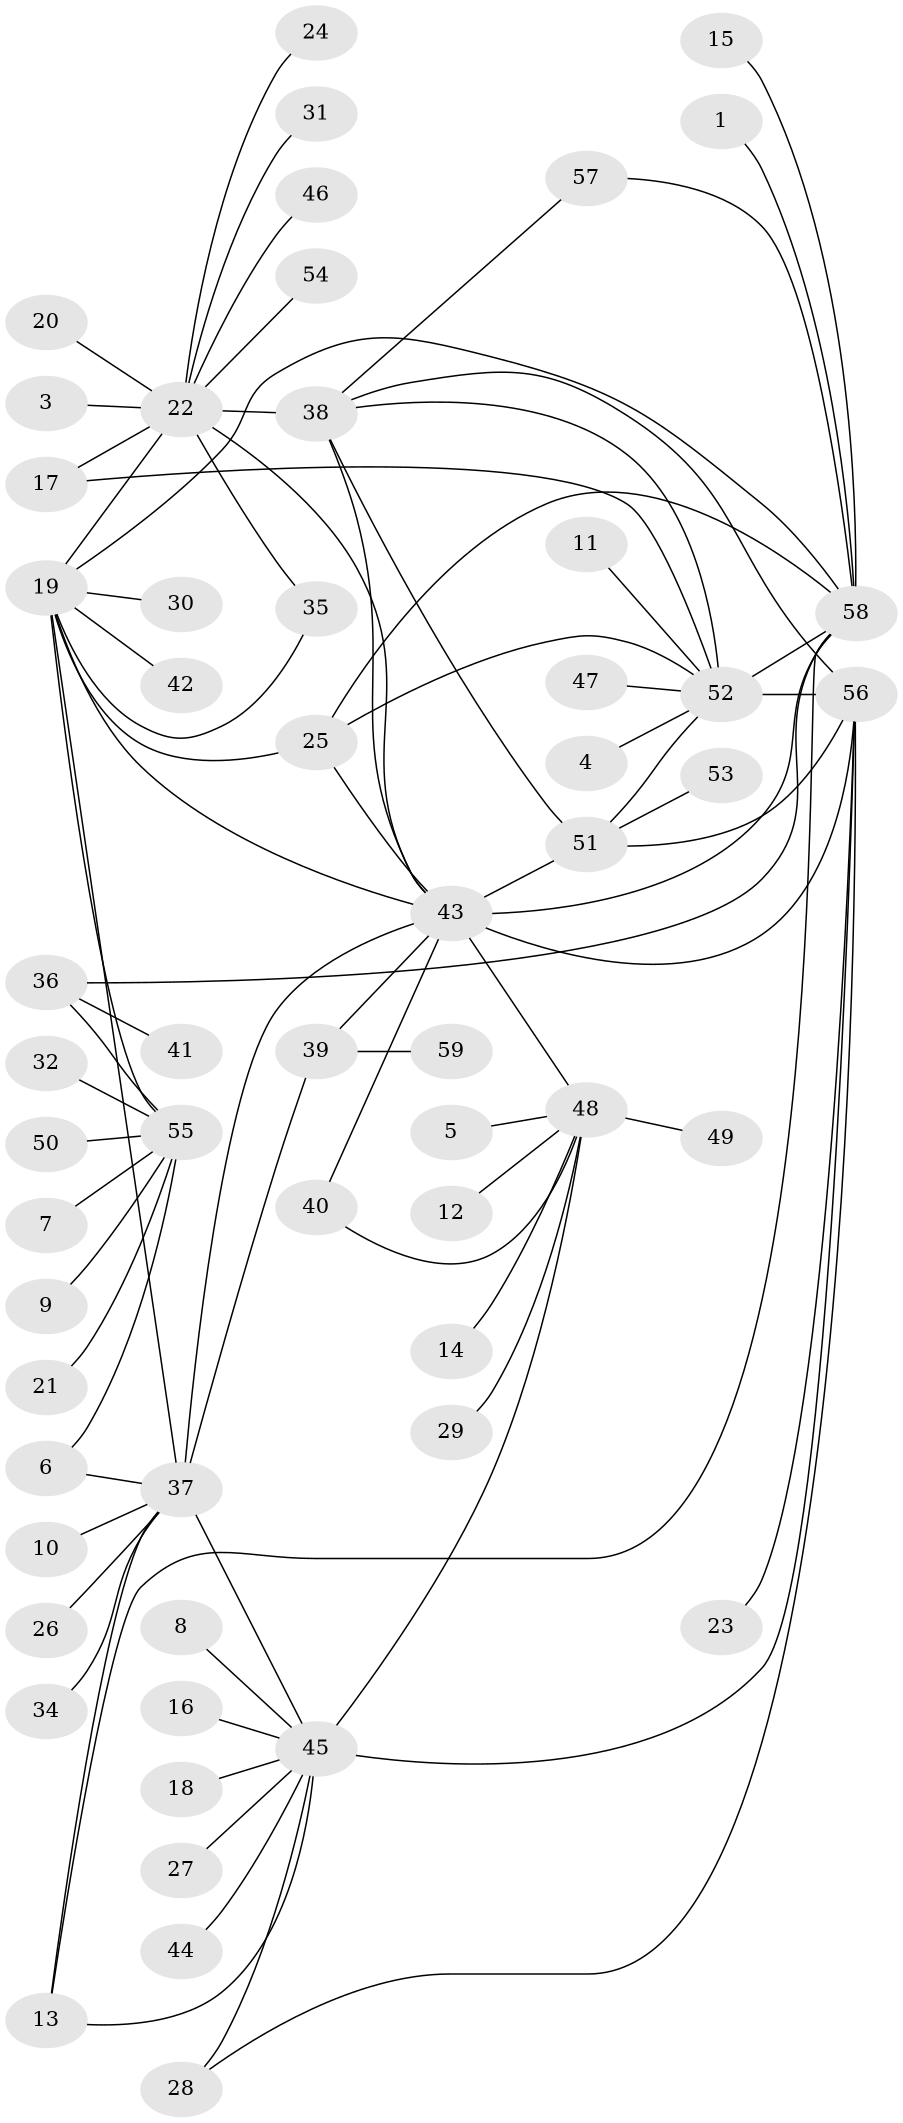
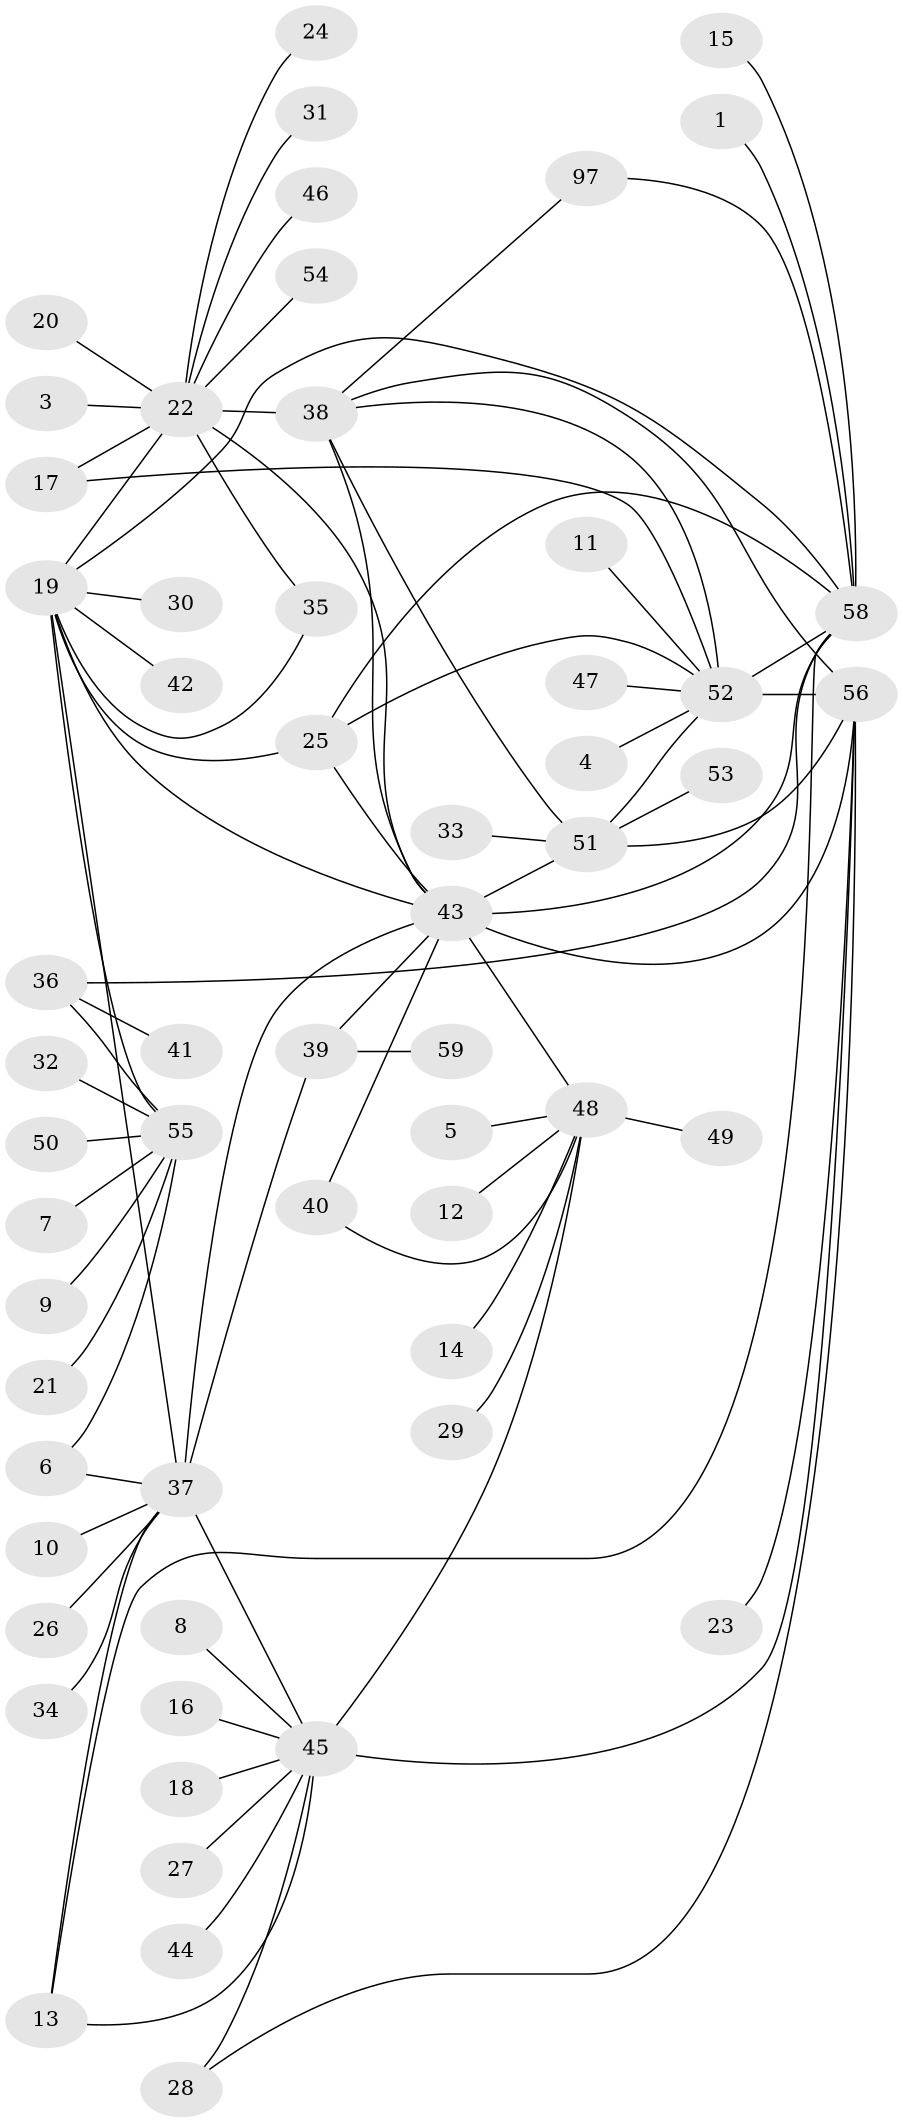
node "57": label "57" -> "97"
node "33": added
